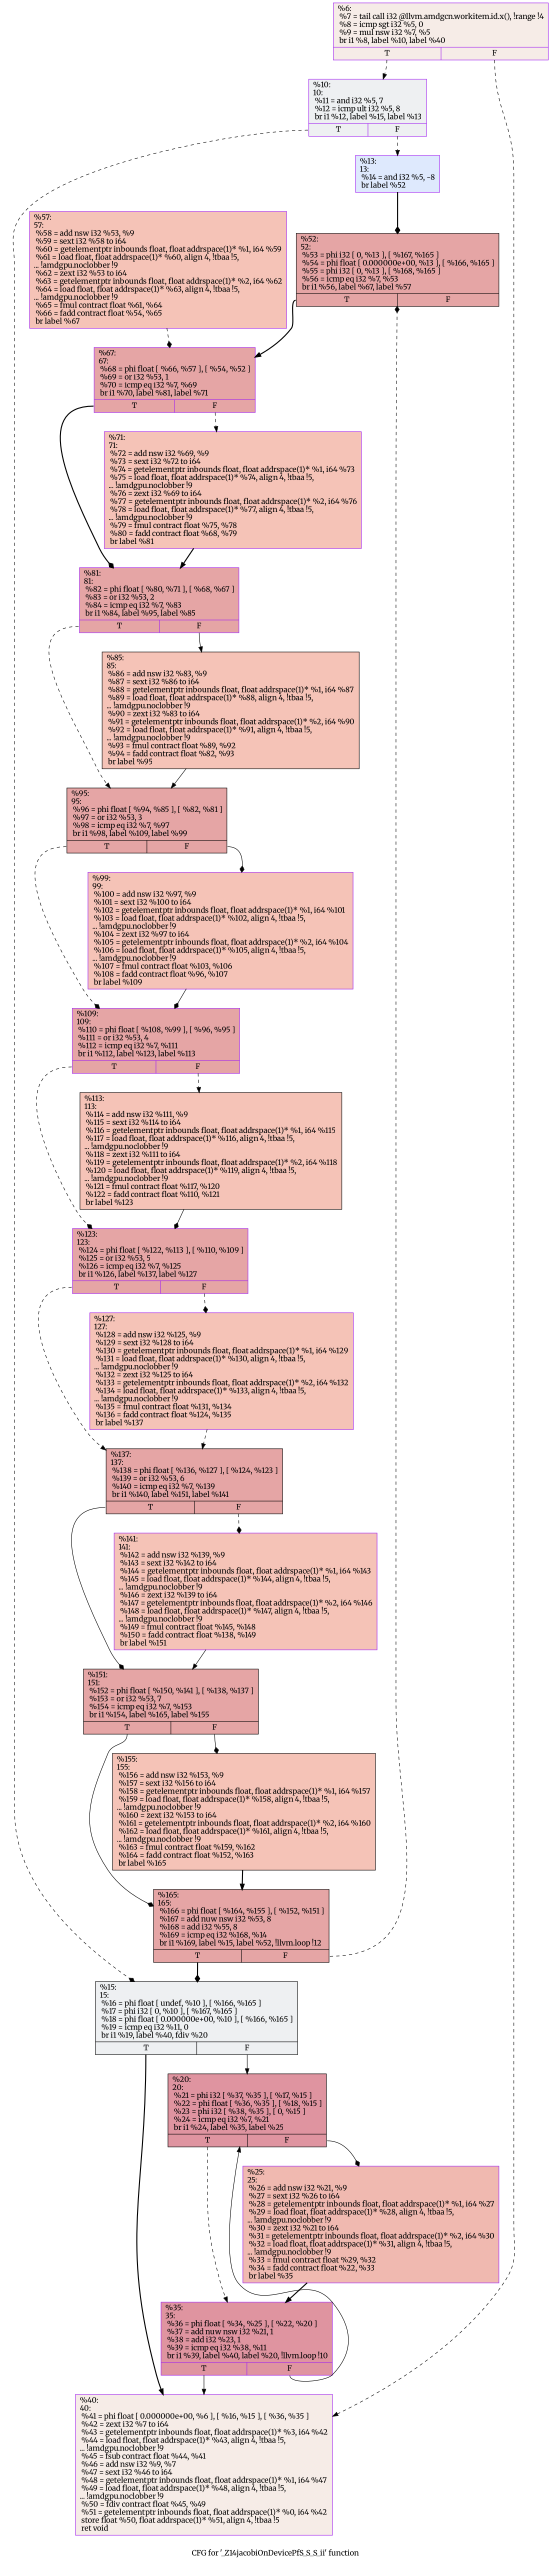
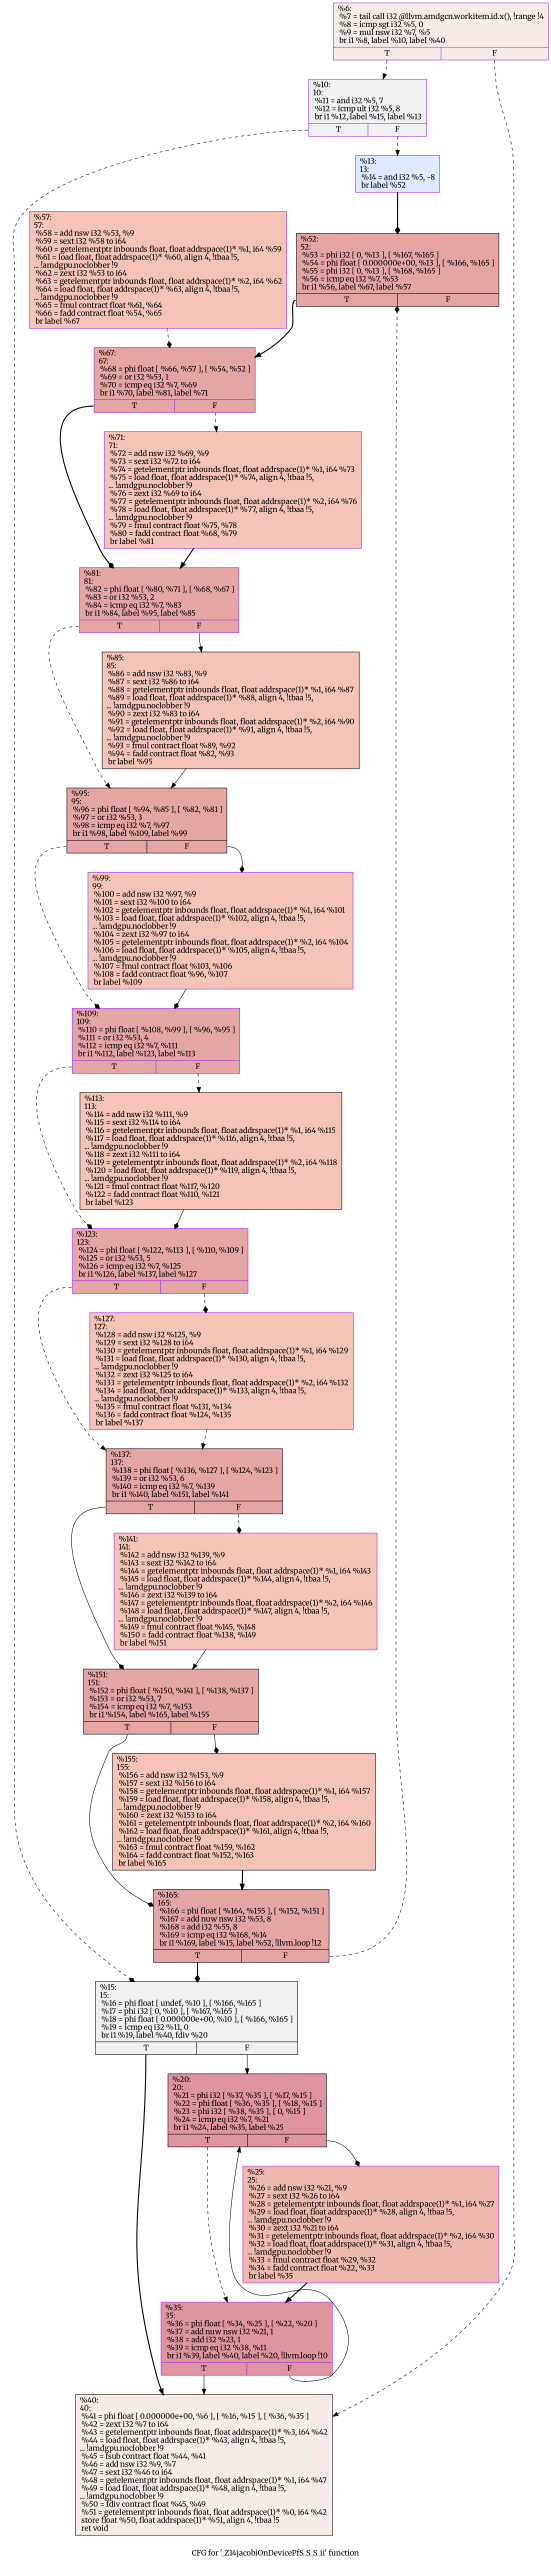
node "%40:": color purple -> black
